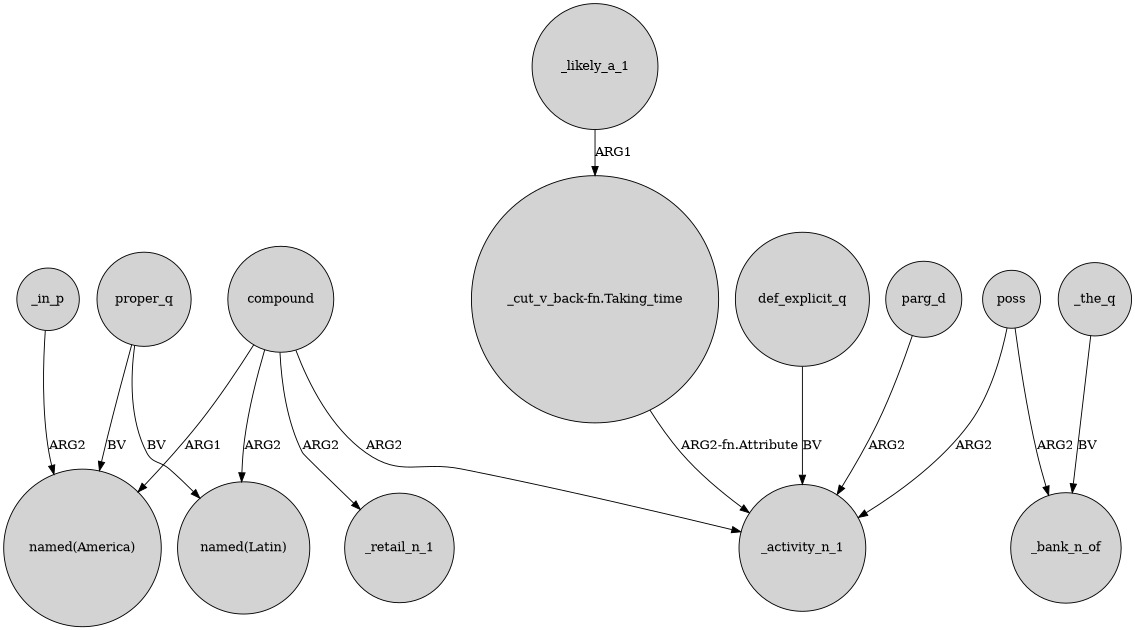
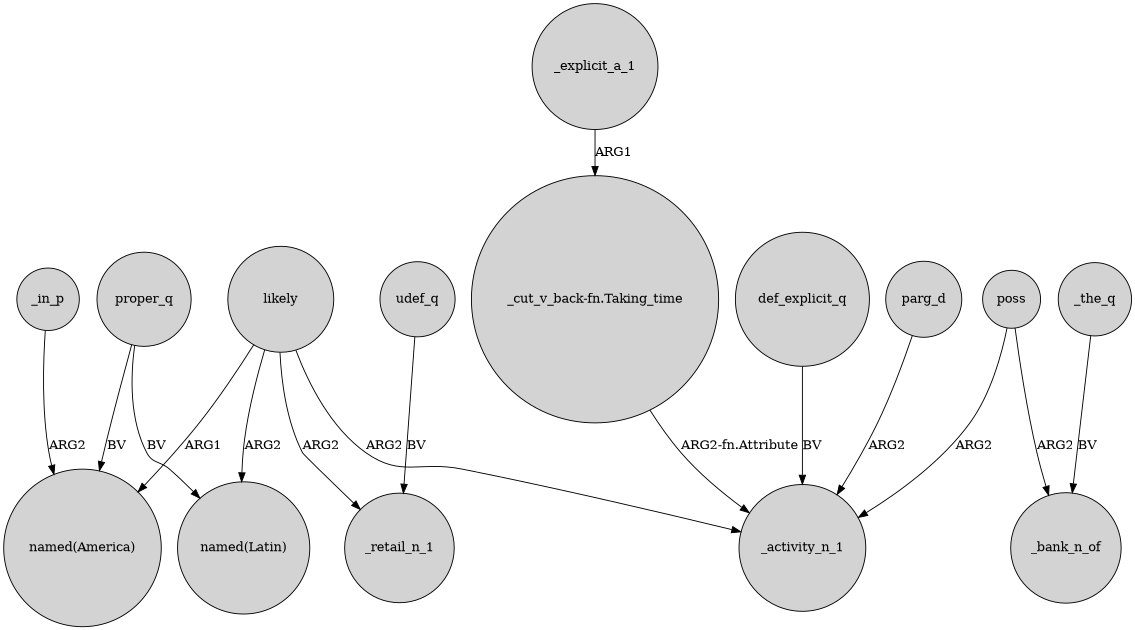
node "_likely_a_1": label "_likely_a_1" -> "_explicit_a_1"
node "compound": label "compound" -> "likely"
node "udef_q": added
